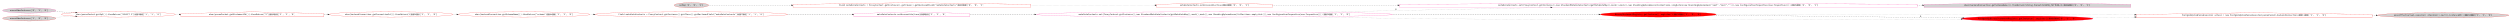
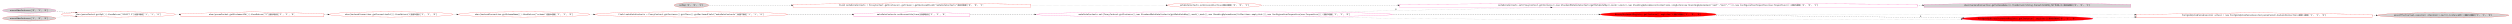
node "metaDataContexts.setAccessible(true)@@@4@@@['0', '0', '1']": shape house -> ellipse
